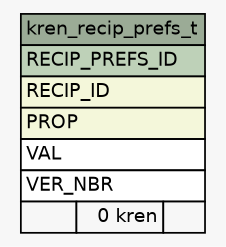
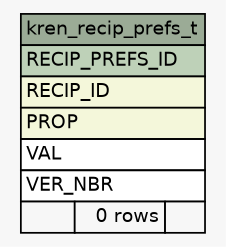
node "kren_recip_prefs_t": text "0 kren" -> "0 rows"
